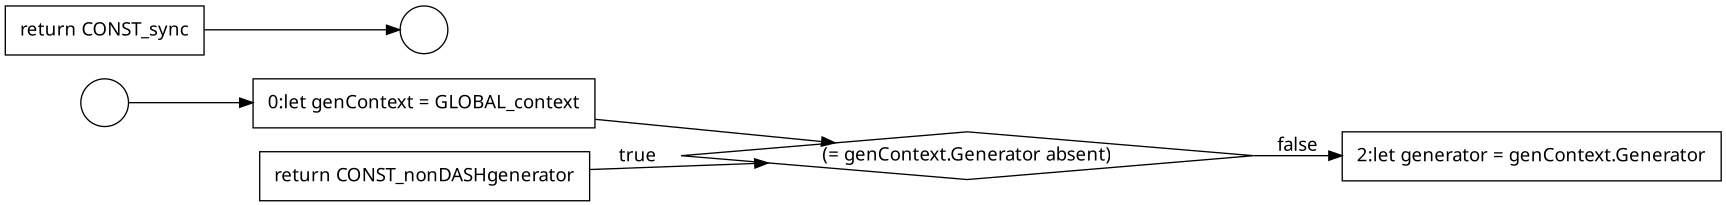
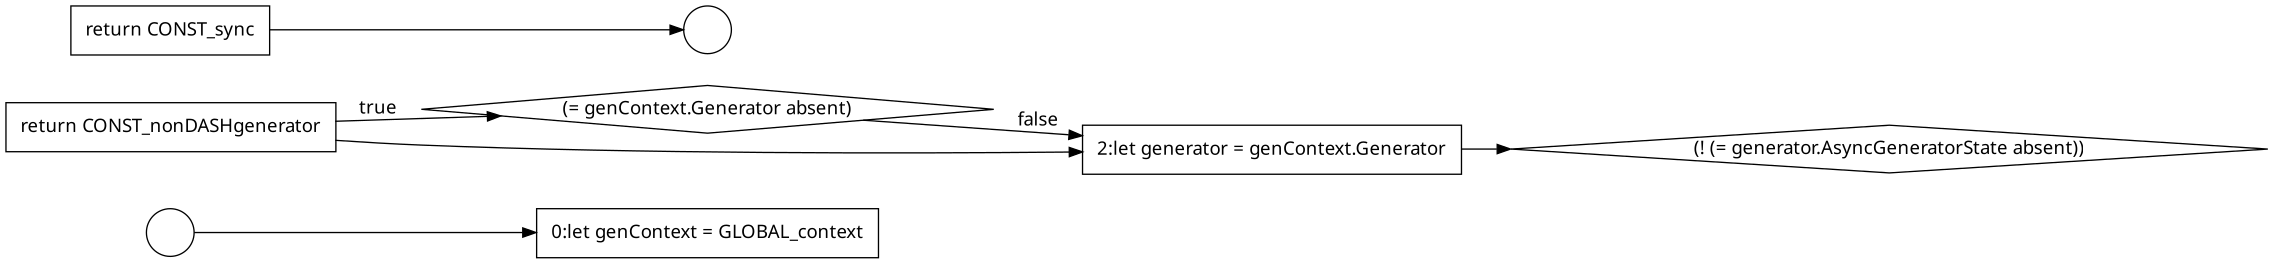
edge "0:let genContext = GLOBAL_context" -> "(= genContext.Generator absent)": removed
node "(! (= generator.AsyncGeneratorState absent))": added
edge "return CONST_nonDASHgenerator" -> "2:let generator = genContext.Generator": added
